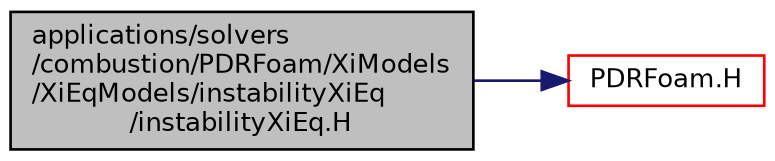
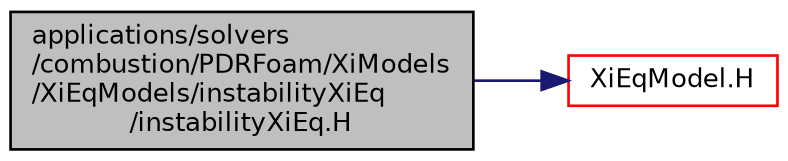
node "PDRFoam.H": label "PDRFoam.H" -> "XiEqModel.H"
